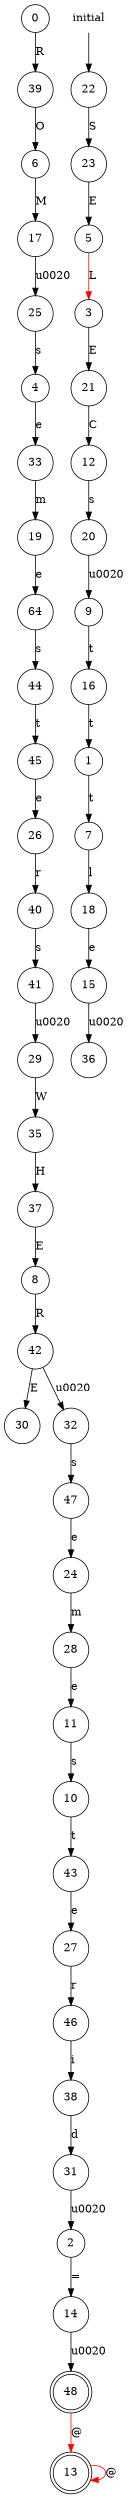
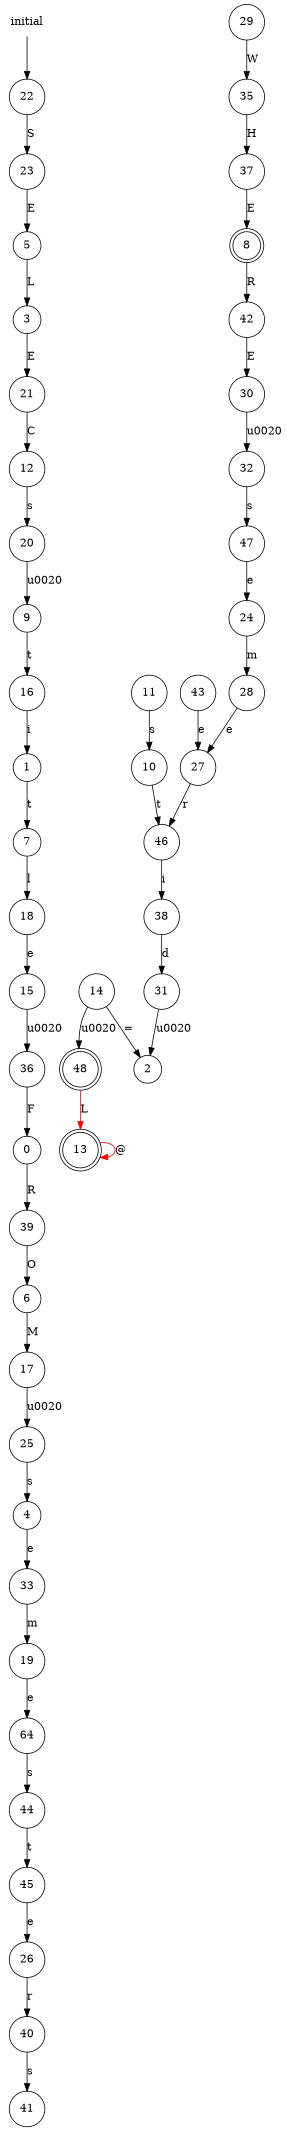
edge "5" -> "3": color red -> black
edge "16" -> "1": label "t" -> "i"
edge "41" -> "29": removed, label "u0020"
edge "36" -> "0": added, label "F"
node "8": shape circle -> doublecircle
edge "42" -> "32": now "30" -> "32"
edge "28" -> "11": now "28" -> "27"
edge "10" -> "43": now "10" -> "46"
edge "2" -> "14": reversed
edge "48" -> "13": label "@" -> "L"
